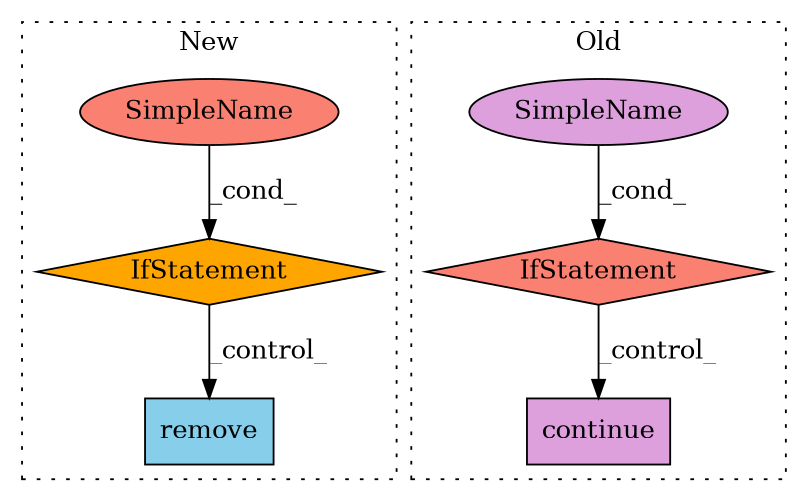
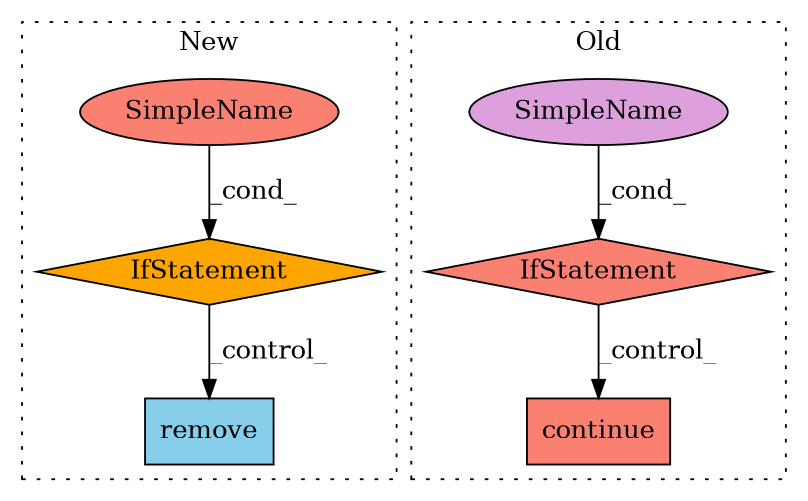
node "continue": fillcolor plum -> salmon
